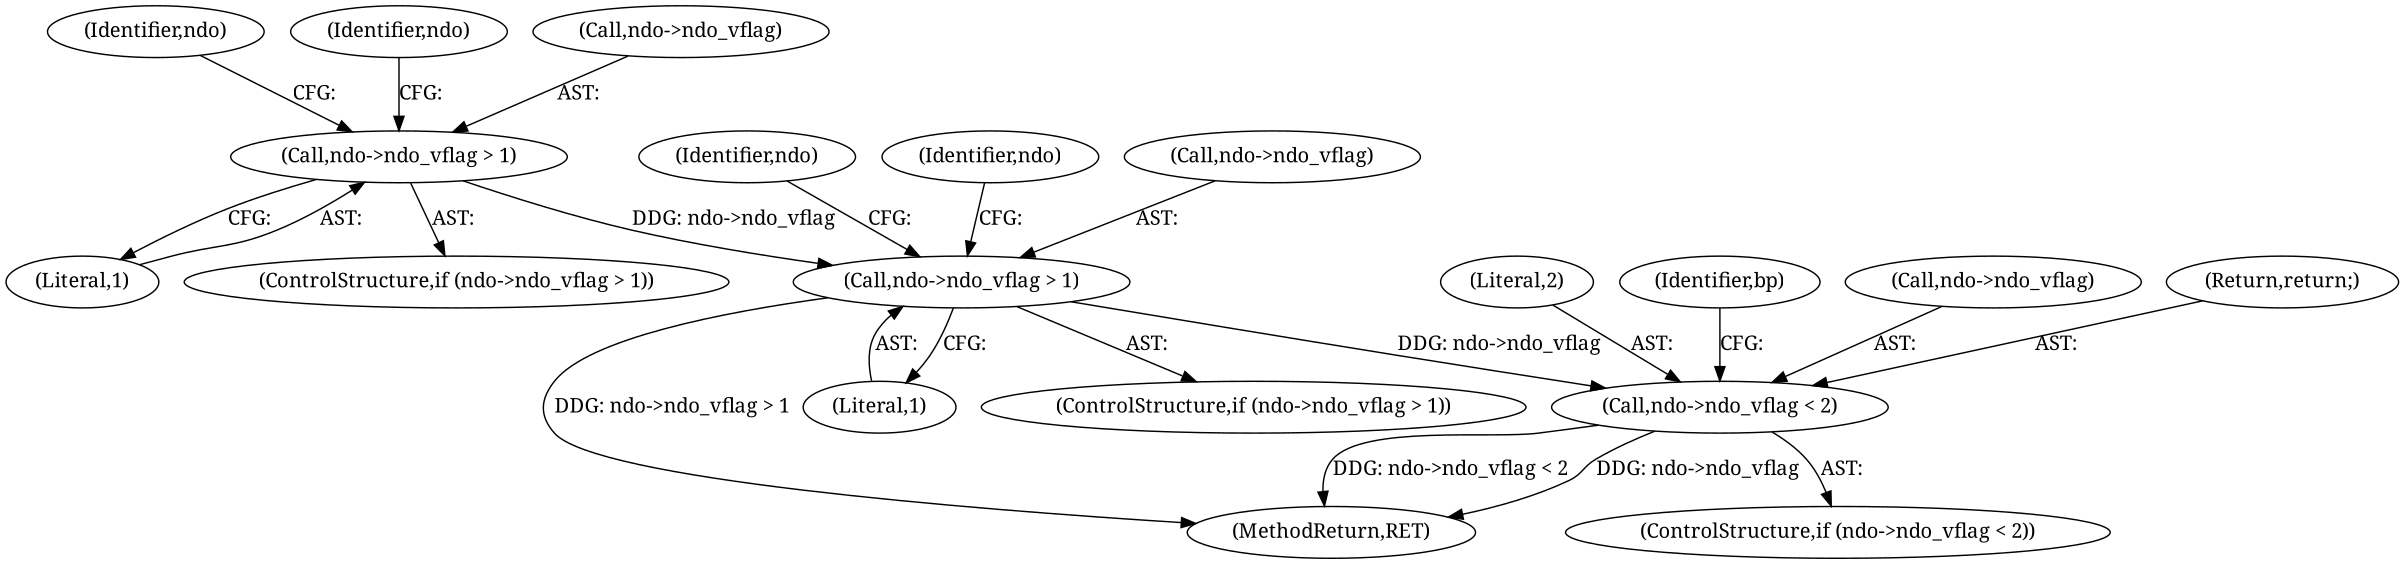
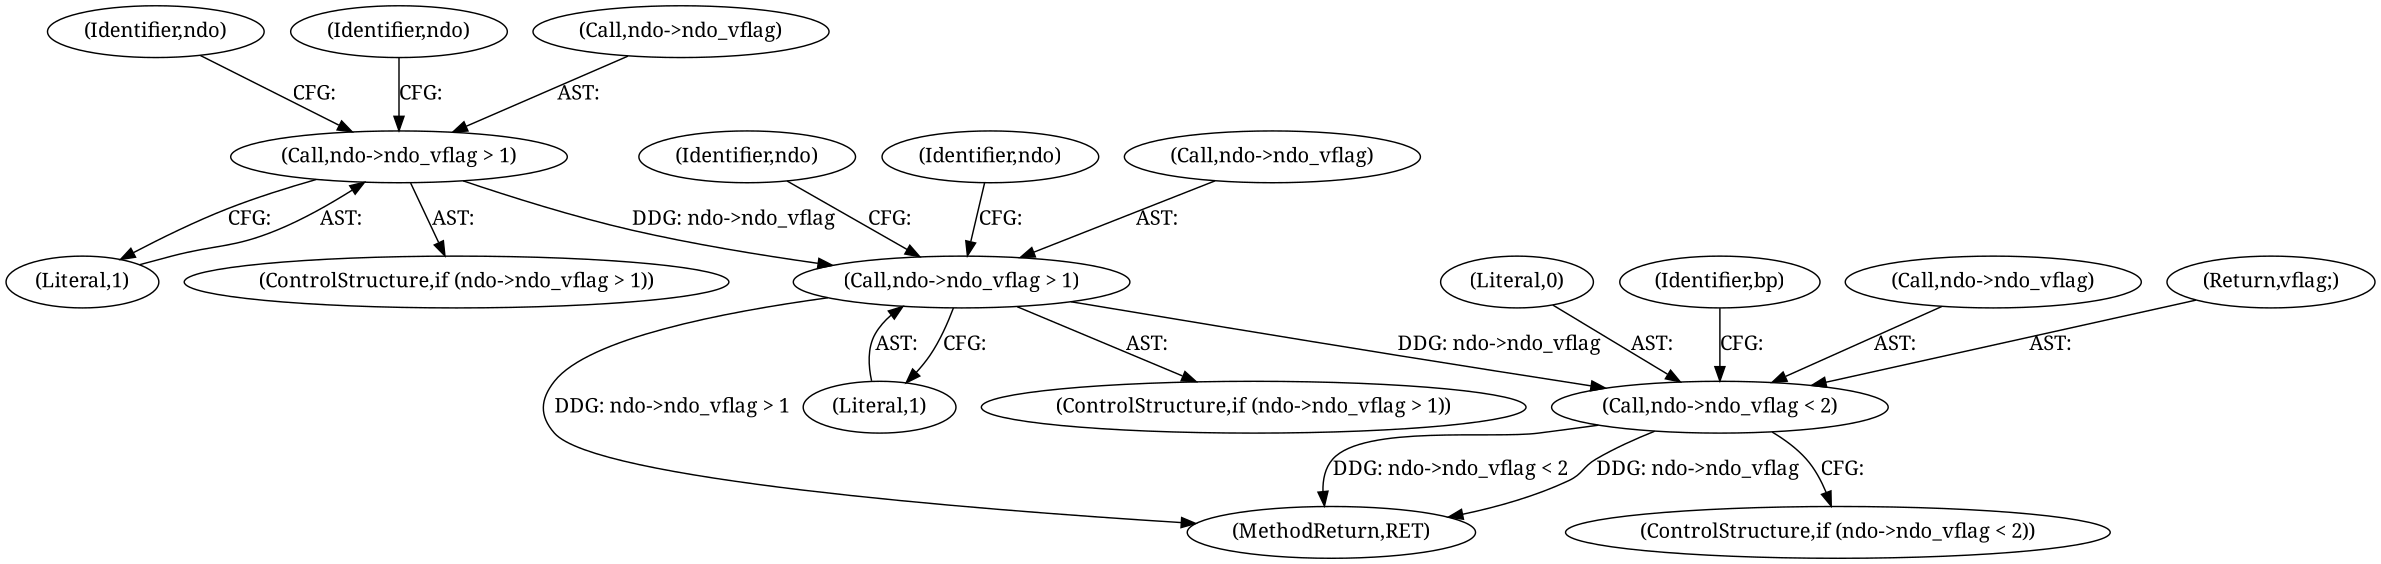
node "(Literal,2)": label "(Literal,2)" -> "(Literal,0)"
node "(Return,return;)": label "(Return,return;)" -> "(Return,vflag;)"
edge "(Call,ndo->ndo_vflag < 2)" -> "(ControlStructure,if (ndo->ndo_vflag < 2))": label "AST: " -> "CFG: "
